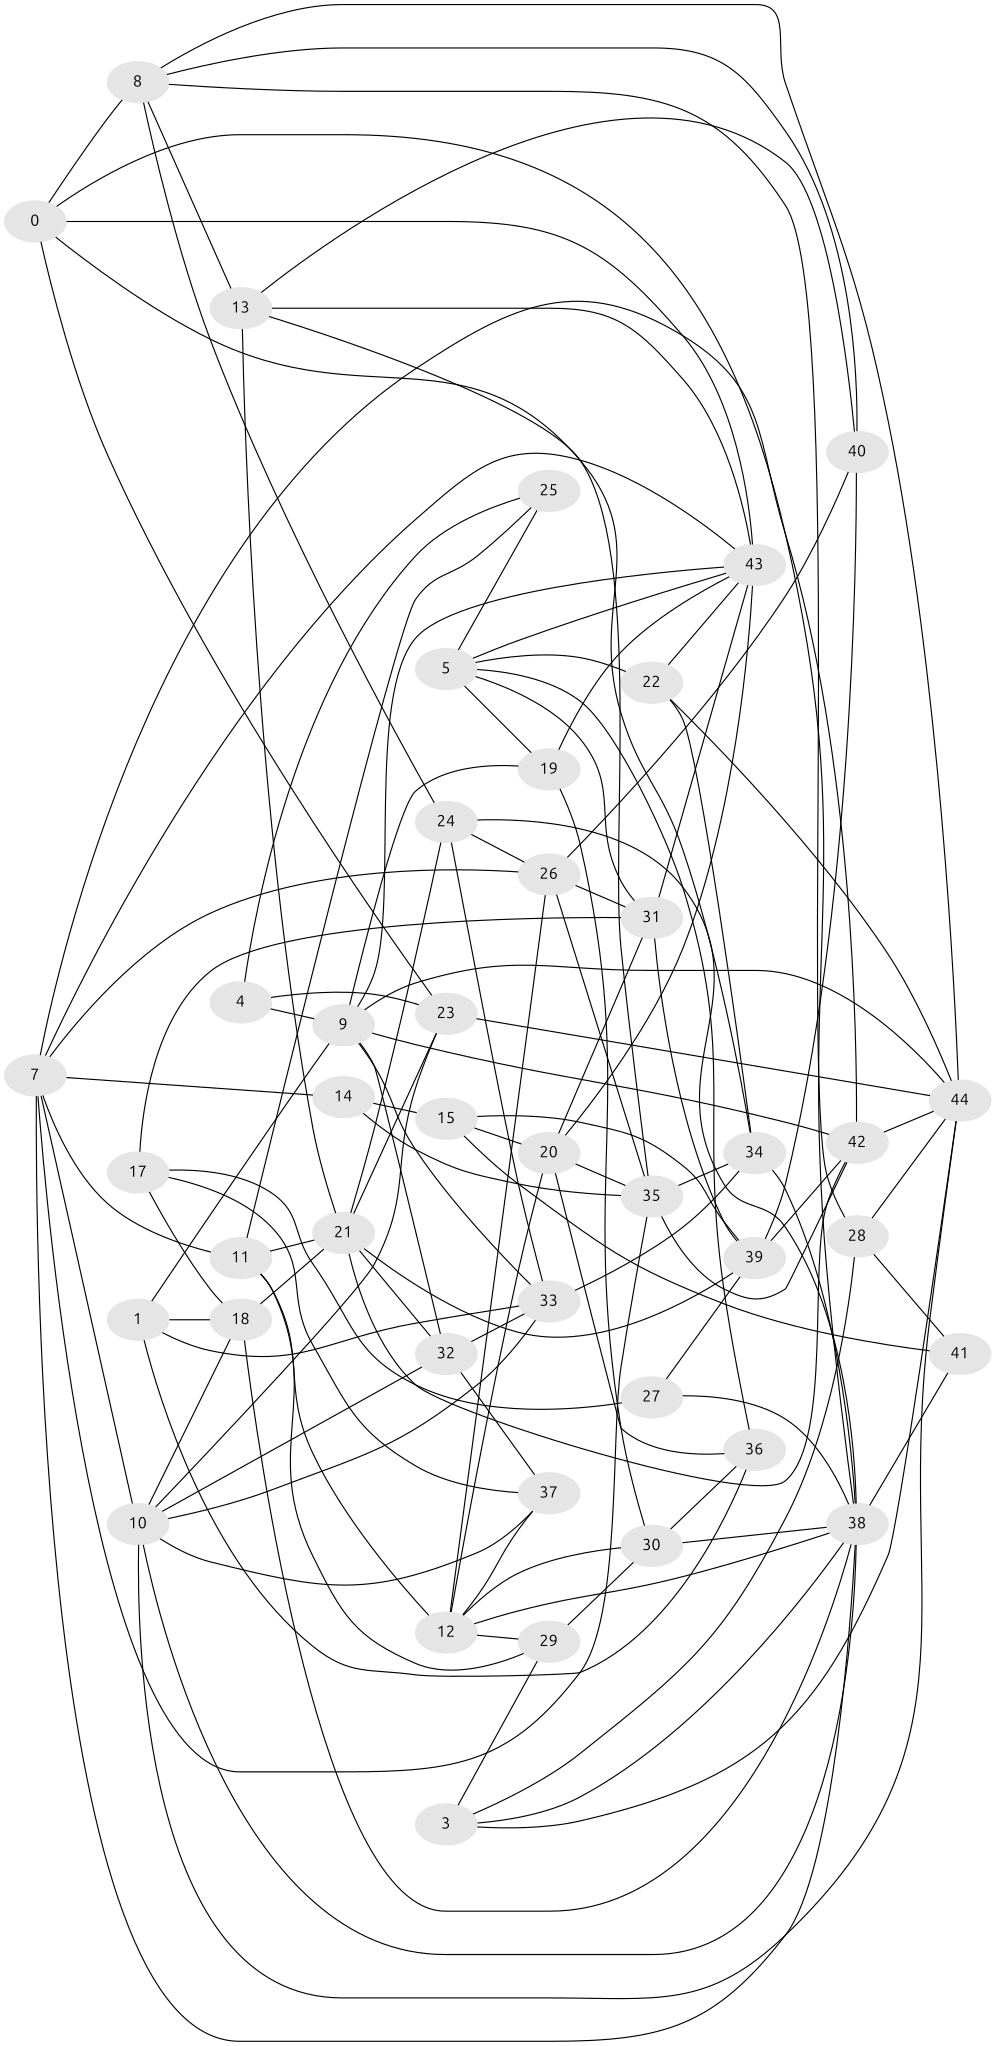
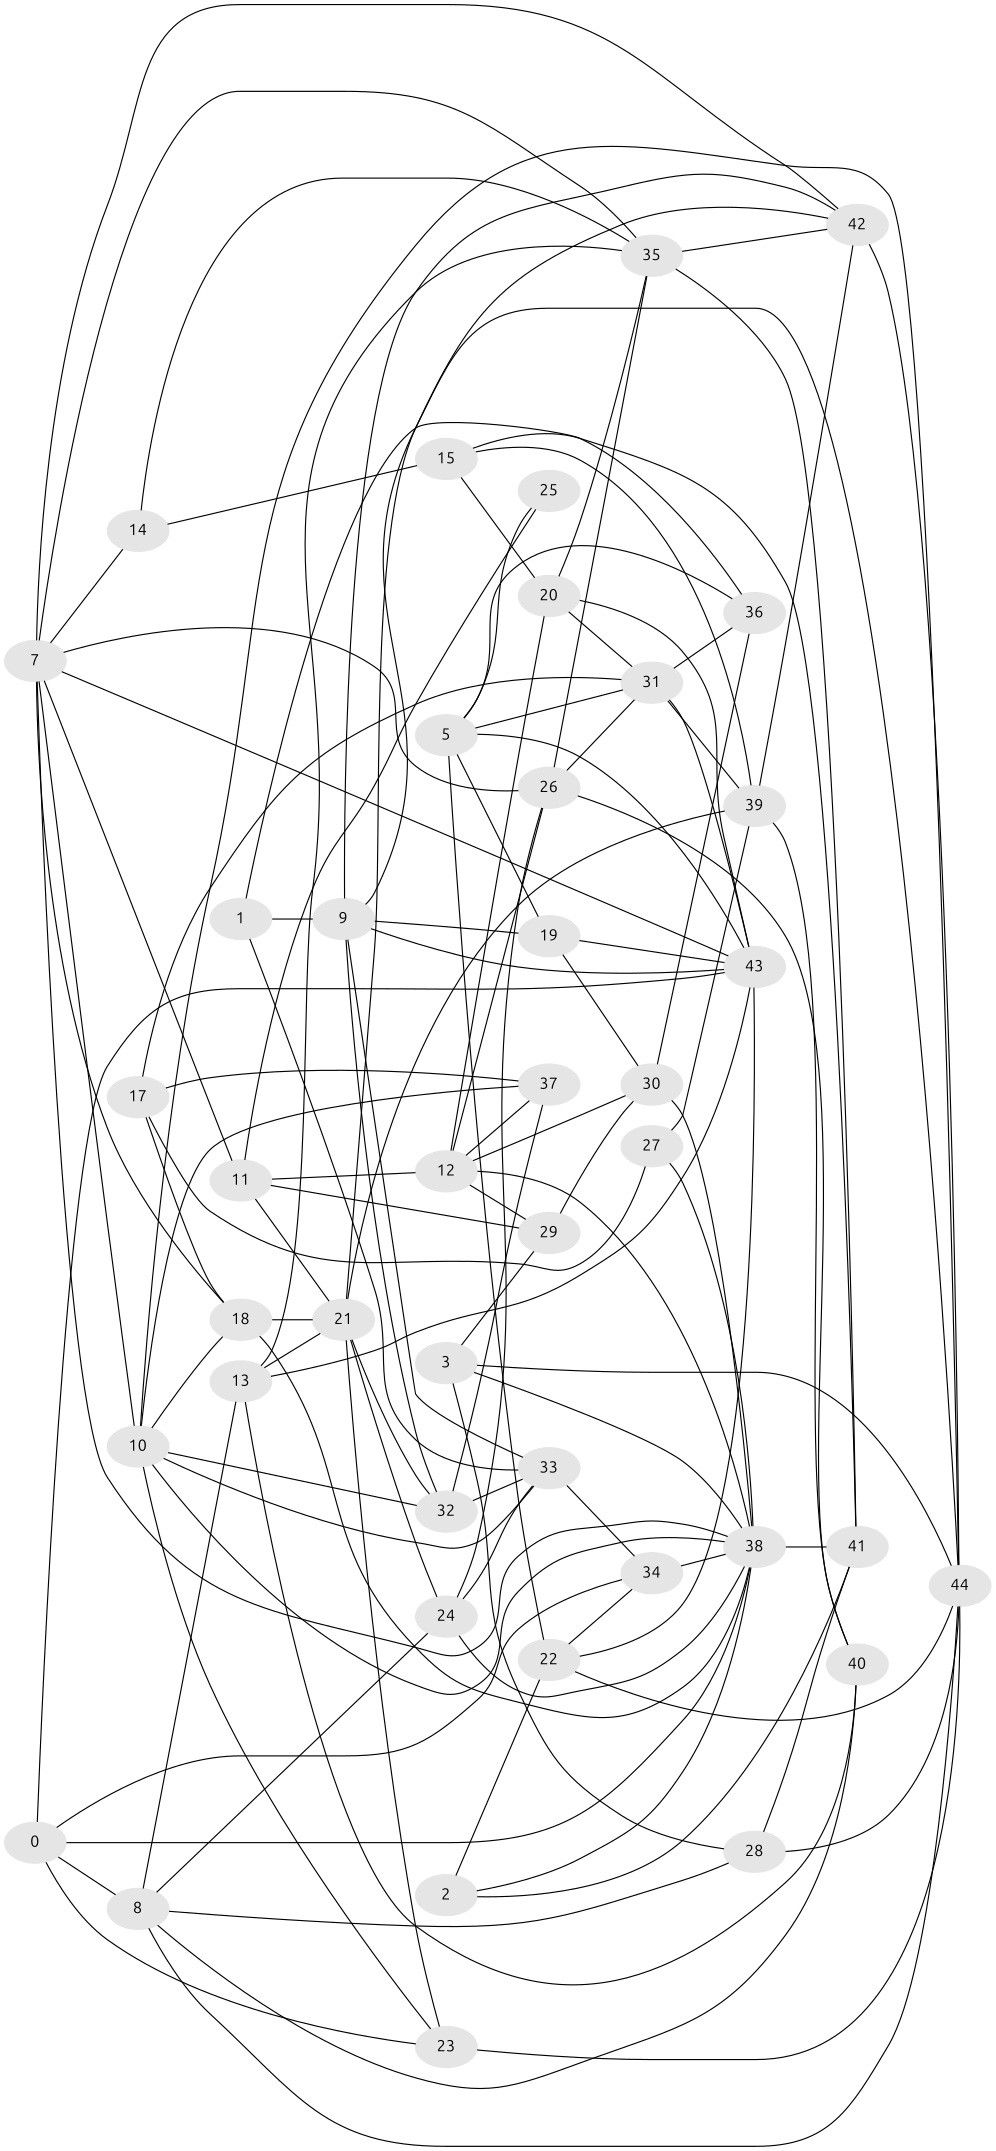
node "4": removed
edge "34" -- "35": now "41" -- "35"
edge "1" -- "18": now "7" -- "18"
edge "20" -- "36": now "31" -- "36"
node "2": added
